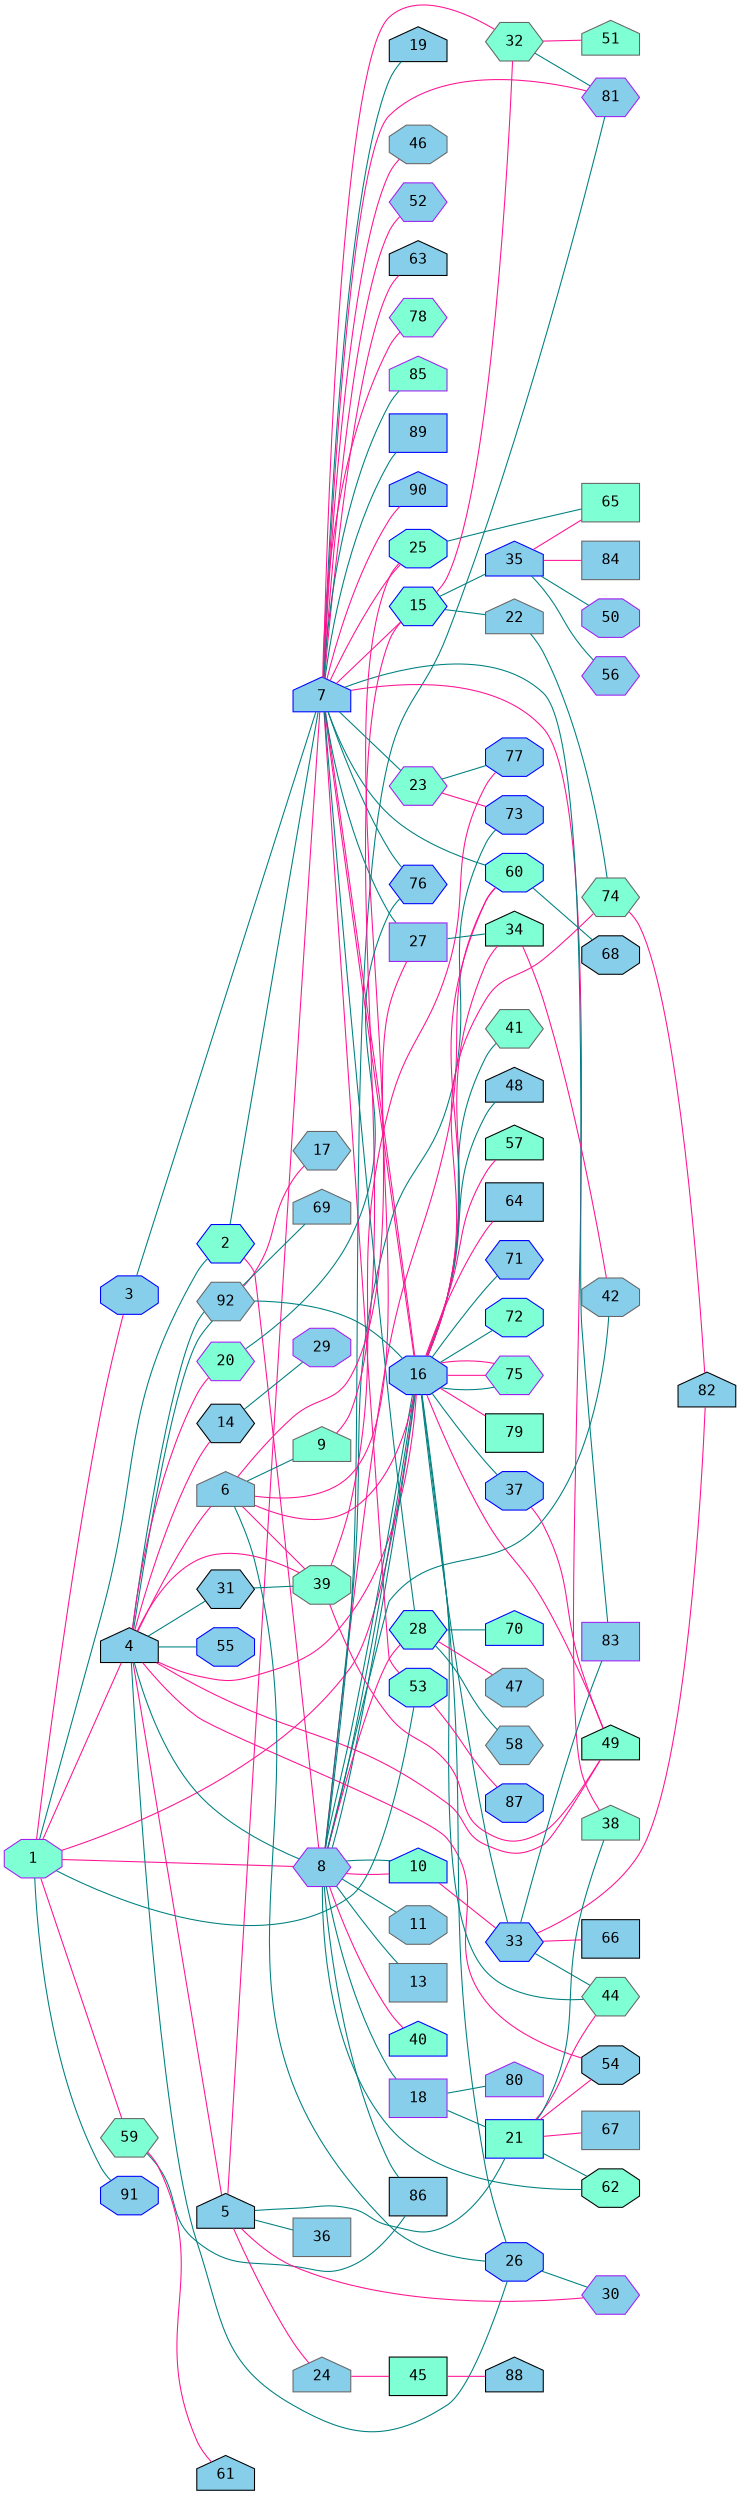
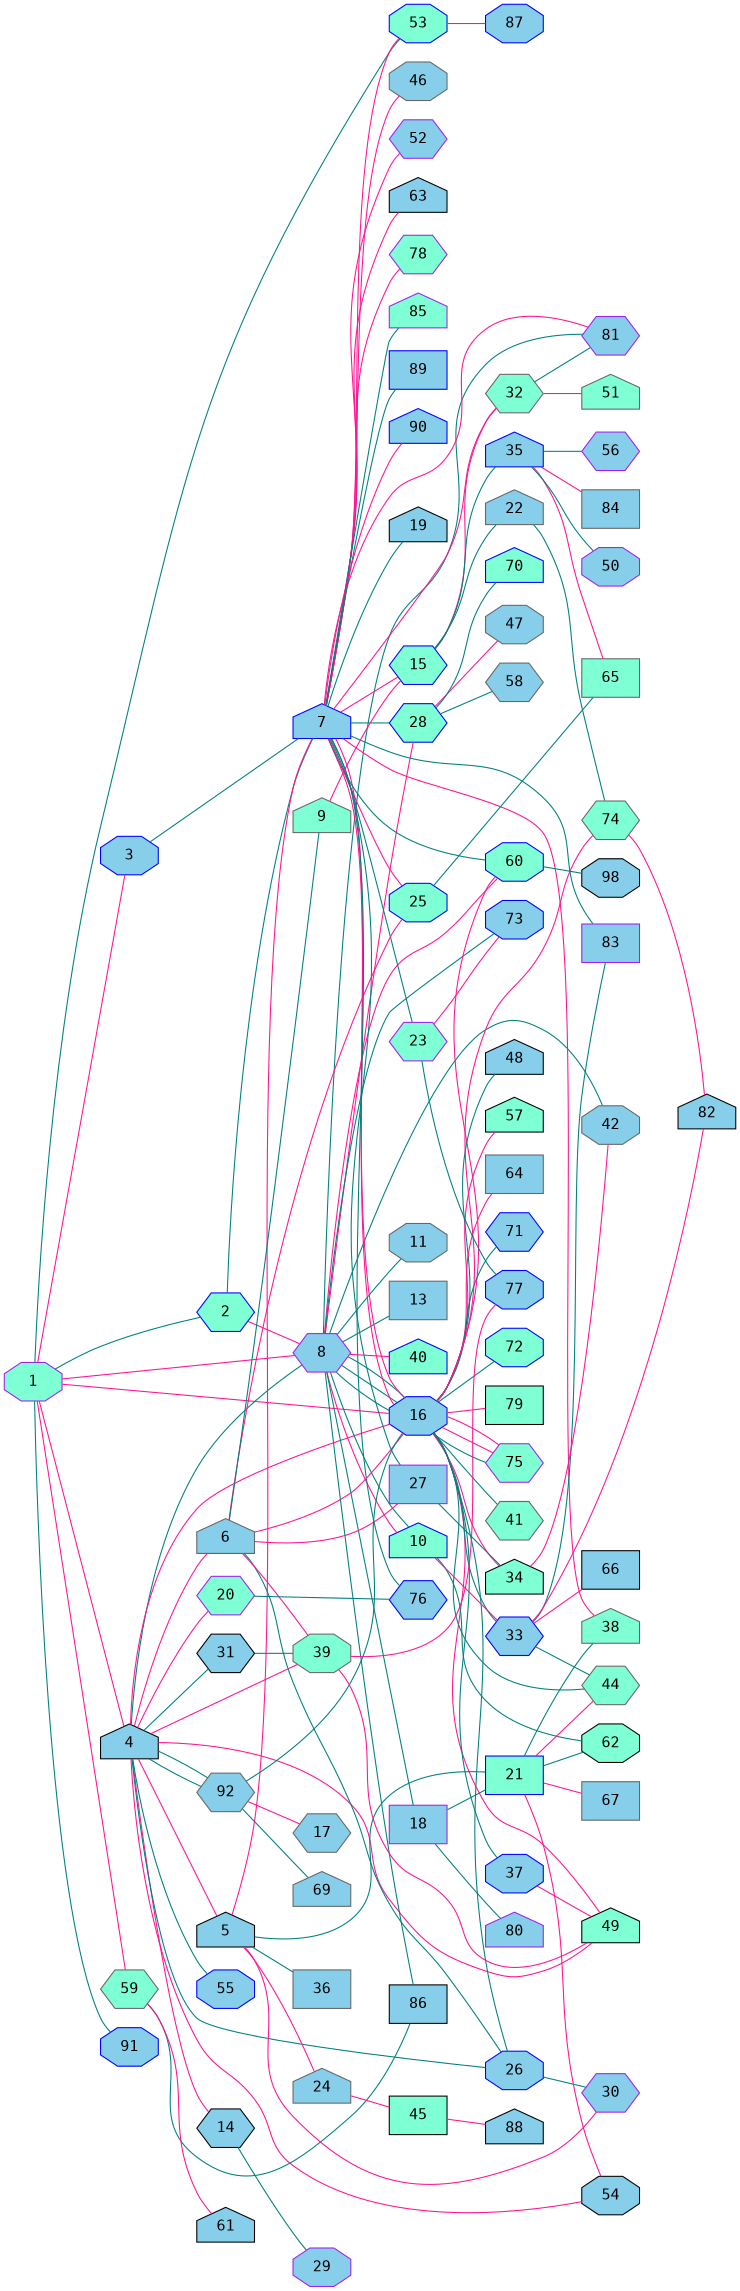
node "68": label "68" -> "98"
node "64": color black -> gray40
edge "8" -- "62": now "10" -- "62"
